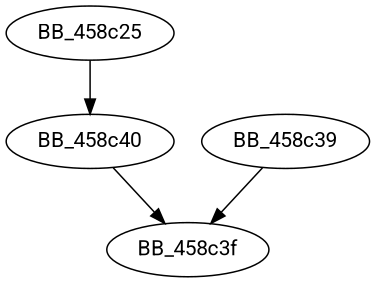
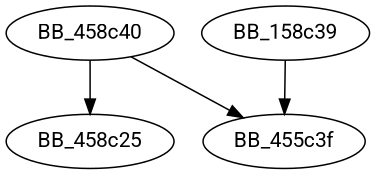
edge "BB_458c25" -> "BB_458c40": reversed
node "BB_458c39": label "BB_458c39" -> "BB_158c39"
node "BB_458c3f": label "BB_458c3f" -> "BB_455c3f"
